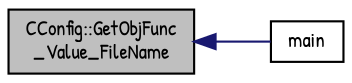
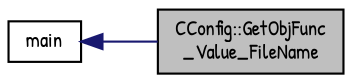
edge "main" -> "CConfig::GetObjFunc _Value_FileName": reversed
